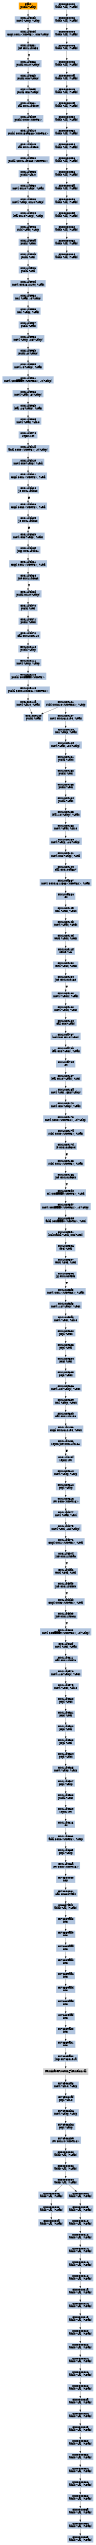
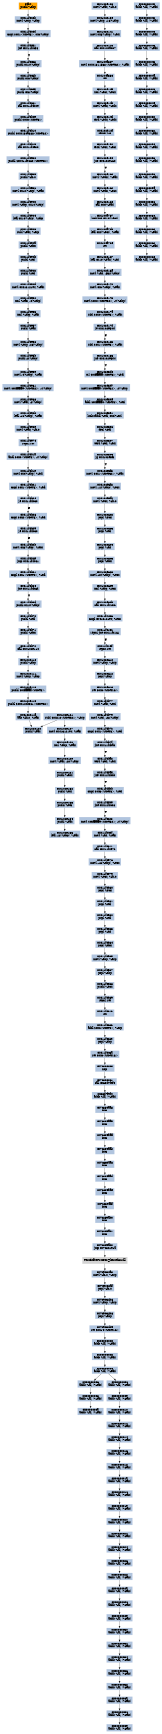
node "0x4102e11a movl %fs:0, %eax": label "0x4102e11a movl %fs:0, %eax" -> "0x4102e11a aab %fs:0, %eax"
edge "0x4102e135 leal -12(%ebp), %eax" -> "0x4102e138 movl %eax, %fs:0": removed
